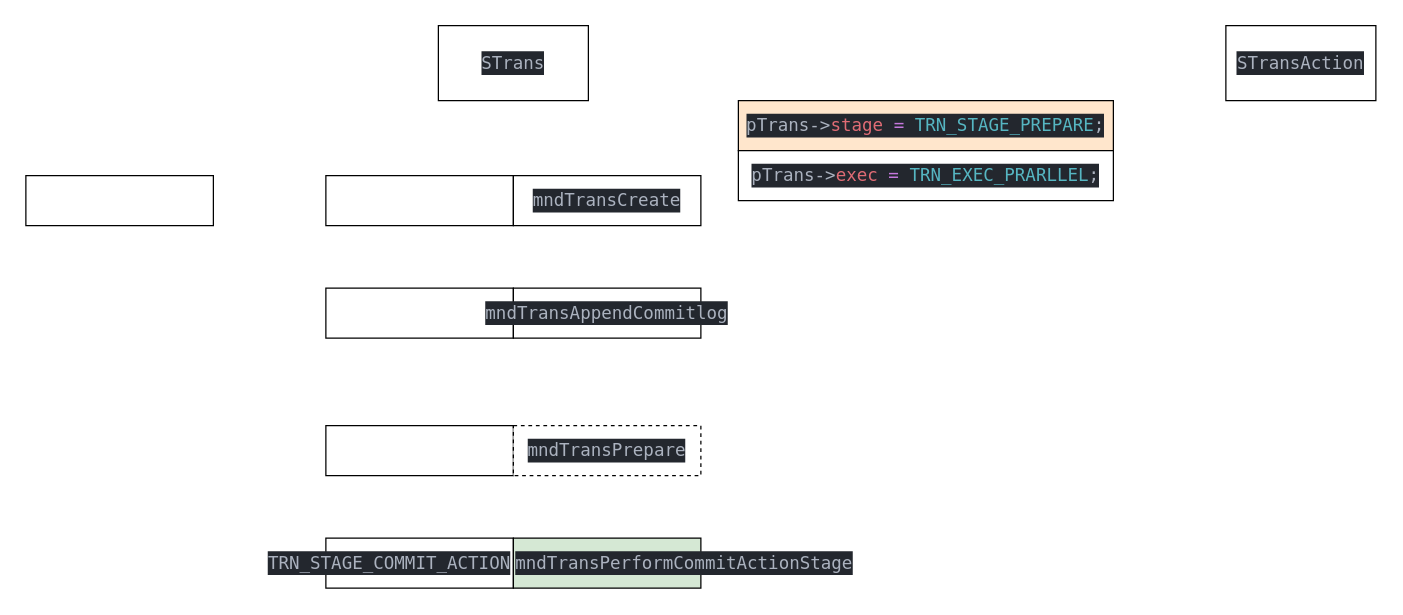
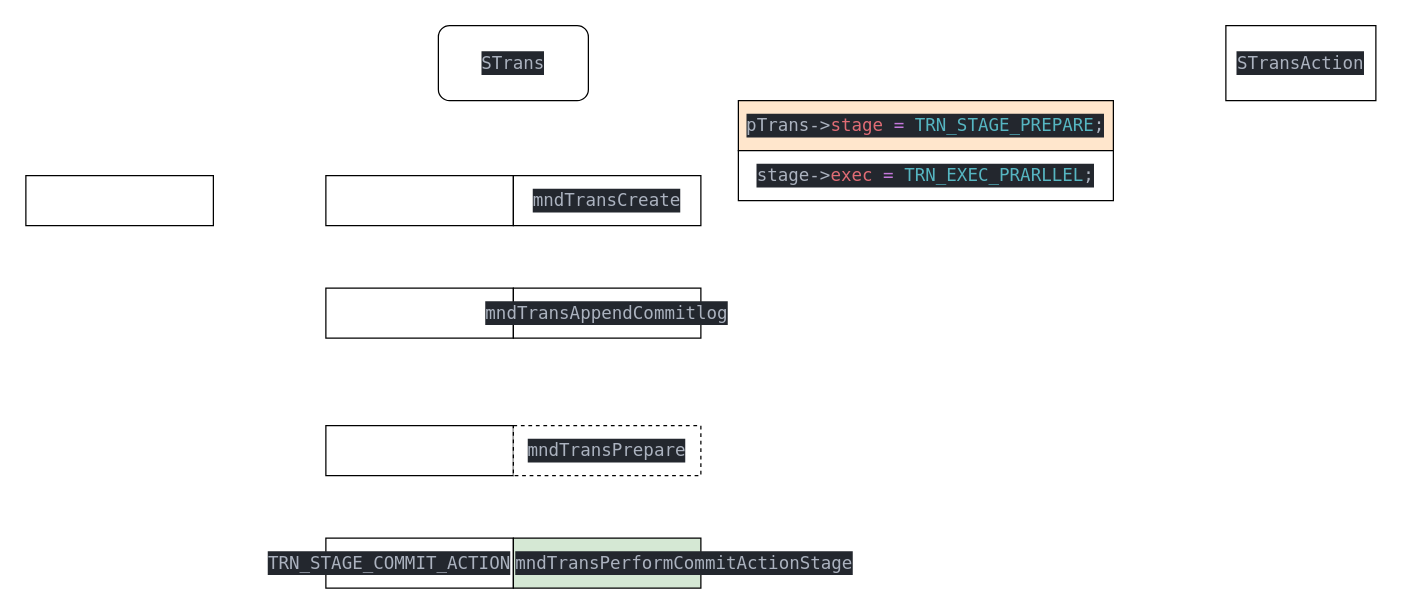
node "STrans": shape rectangle -> rounded rectangle
node "pTrans->exec = TRN_EXEC_PRARLLEL;": label "pTrans->exec = TRN_EXEC_PRARLLEL;" -> "stage->exec = TRN_EXEC_PRARLLEL;"
